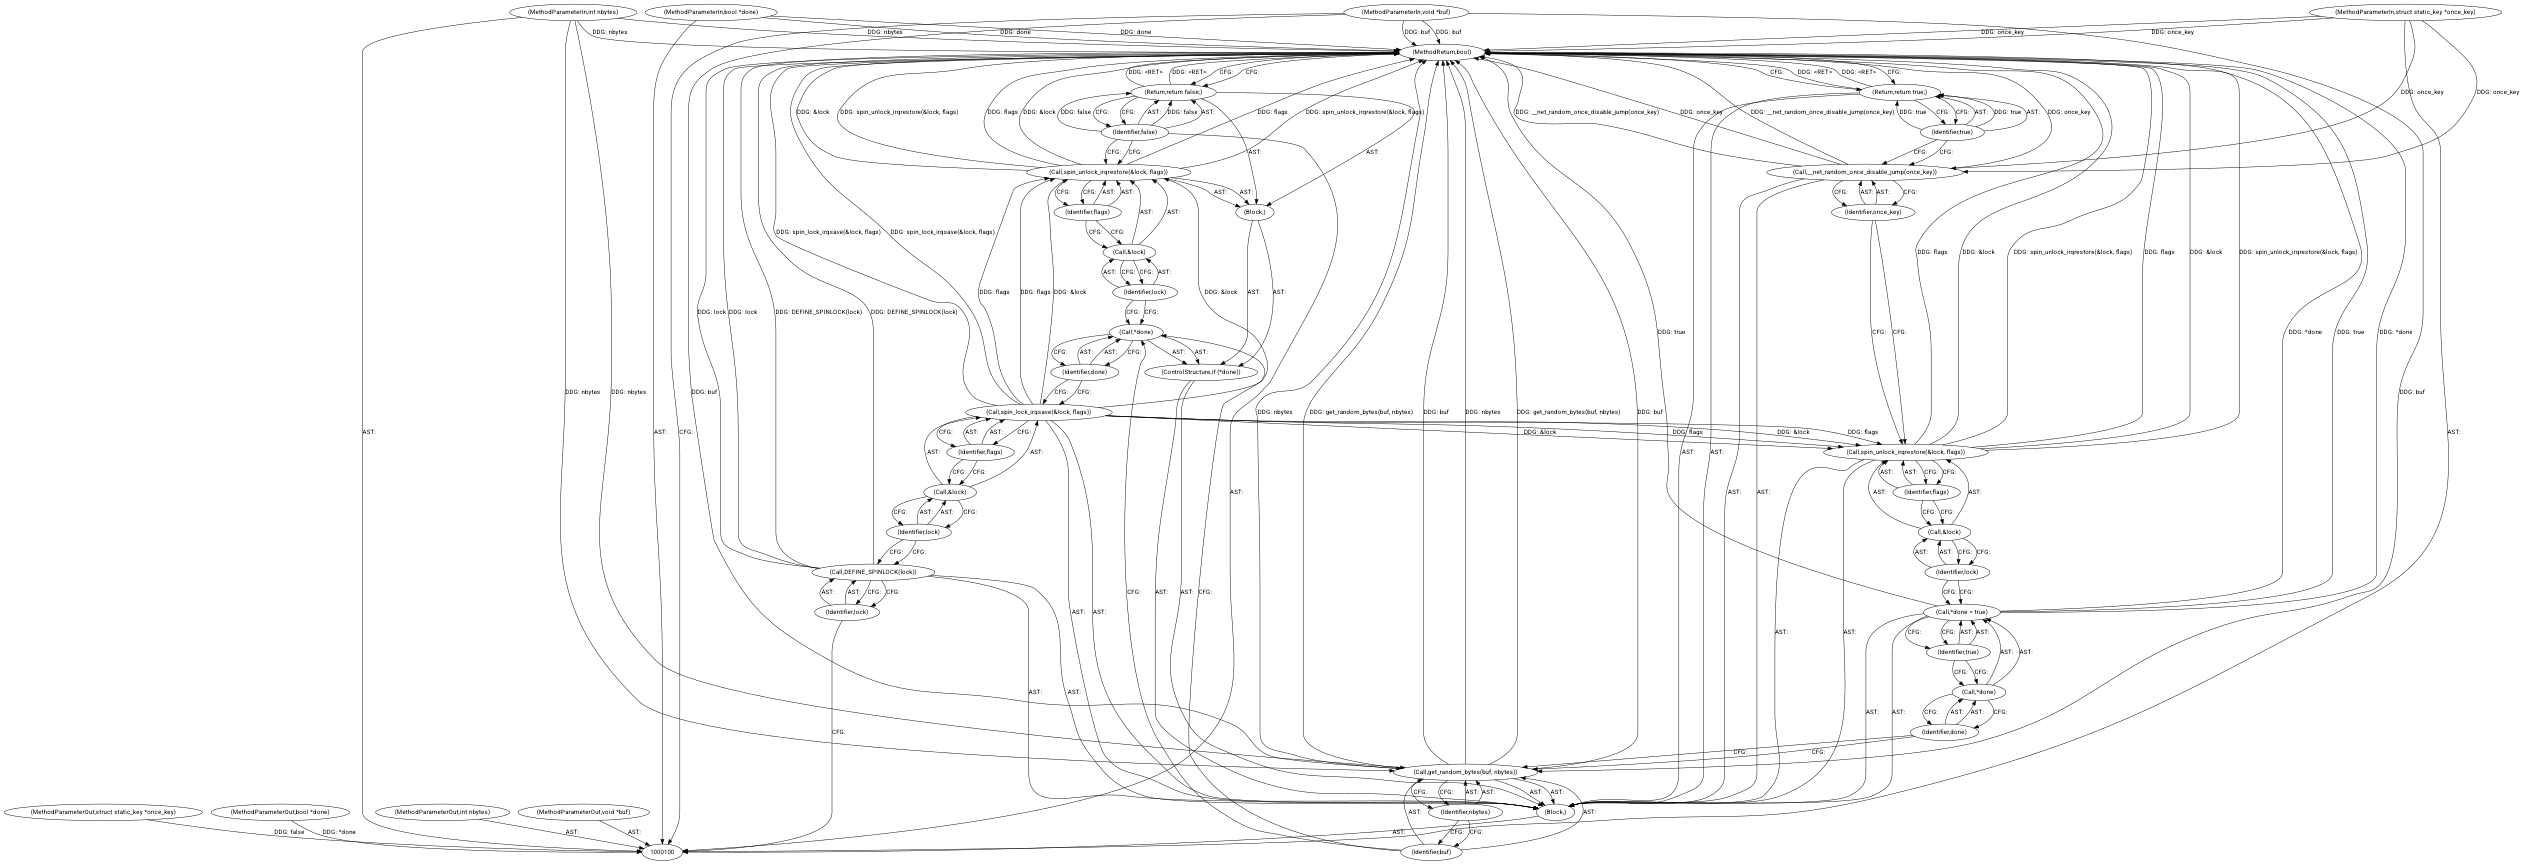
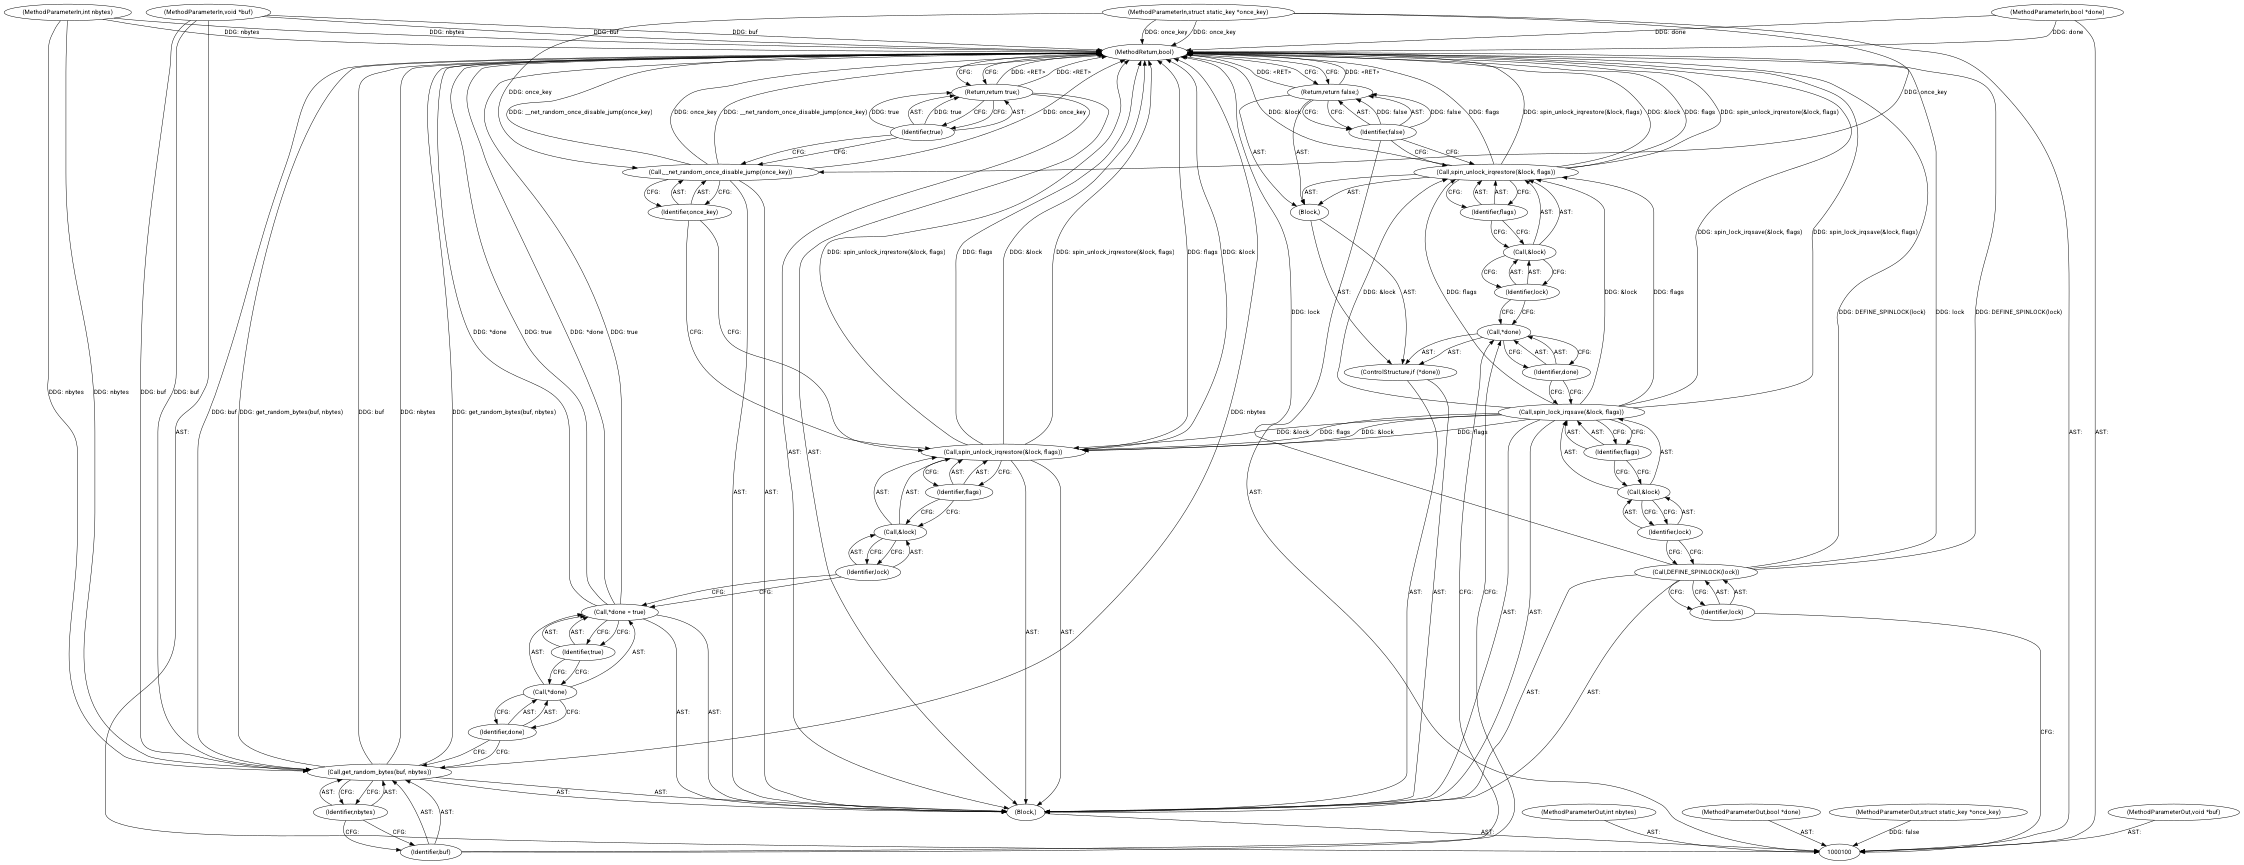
edge "(MethodParameterIn,void *buf)" -> "1000100": label "CFG: " -> "AST: "
edge "(MethodParameterIn,int nbytes)" -> "1000100": removed, label "AST:"
edge "(MethodParameterOut,bool *done)" -> "1000100": label "DDG: *done" -> "AST: "
